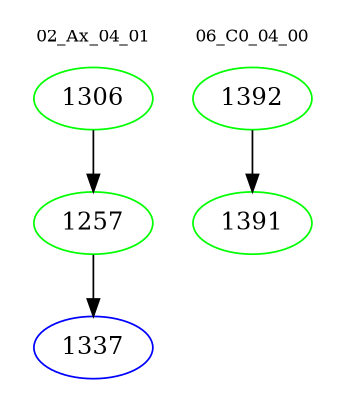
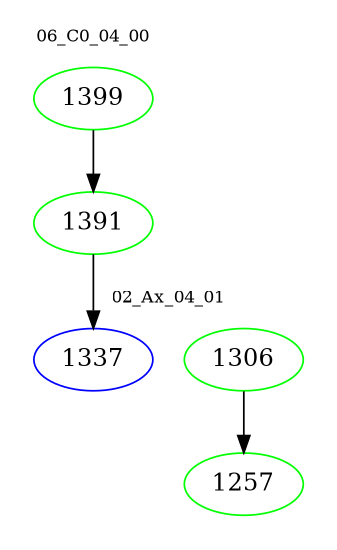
node "1392": label "1392" -> "1399"
edge "1257" -> "1337": now "1391" -> "1337"
